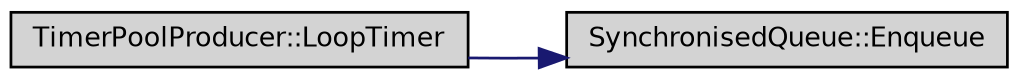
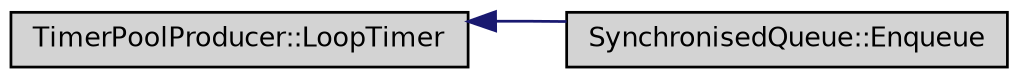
edge "TimerPoolProducer::LoopTimer" -> "SynchronisedQueue::Enqueue": reversed
